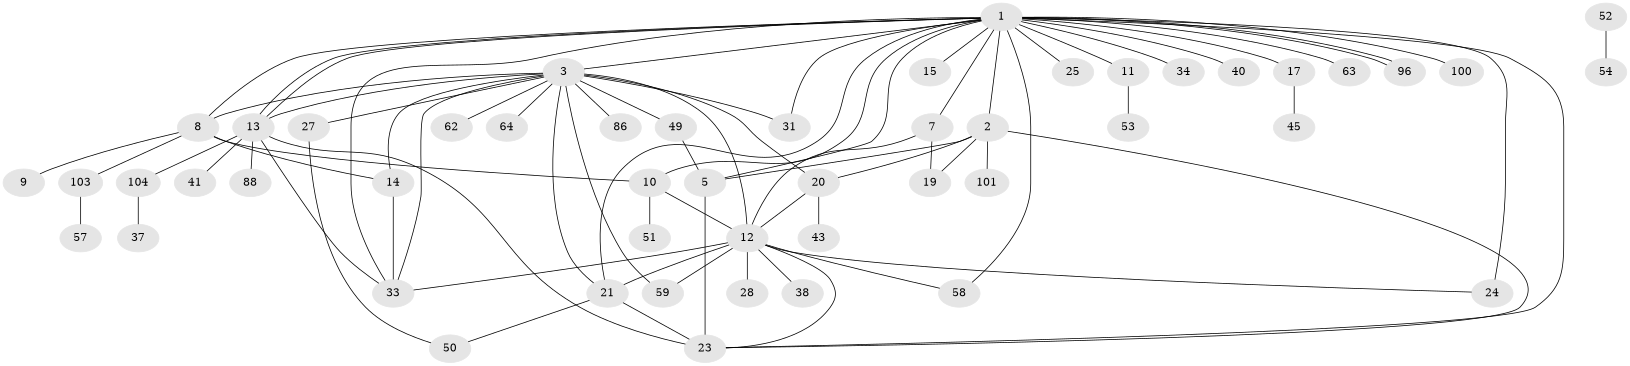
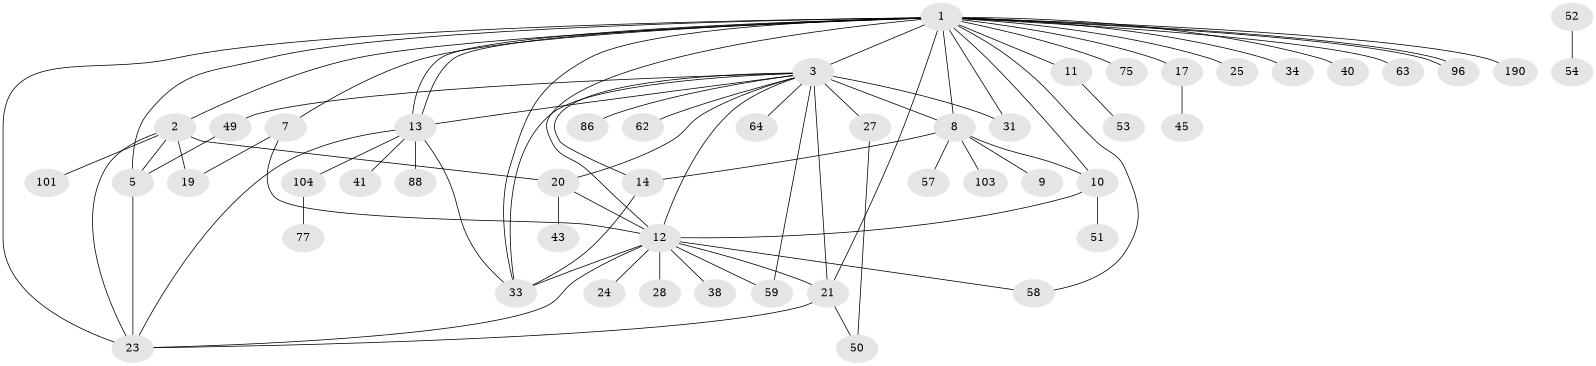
edge "1" -- "24": now "1" -- "12"
node "15": label "15" -> "75"
node "100": label "100" -> "190"
edge "103" -- "57": now "8" -- "57"
node "37": label "37" -> "77"
